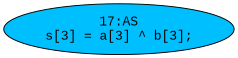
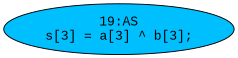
node "17:AS s[3] = a[3] ^ b[3];": label "17:AS s[3] = a[3] ^ b[3];" -> "19:AS s[3] = a[3] ^ b[3];"
